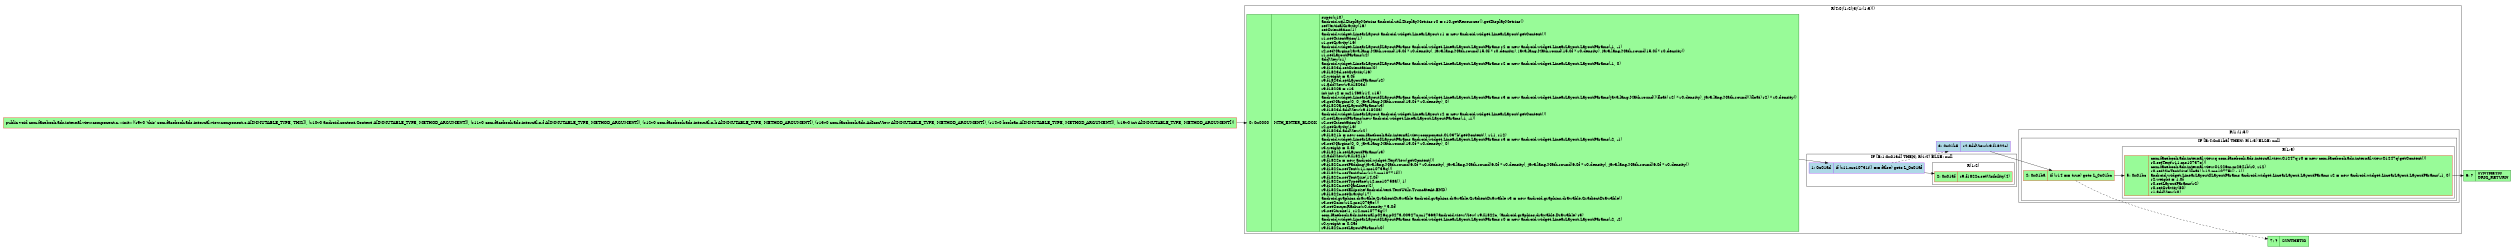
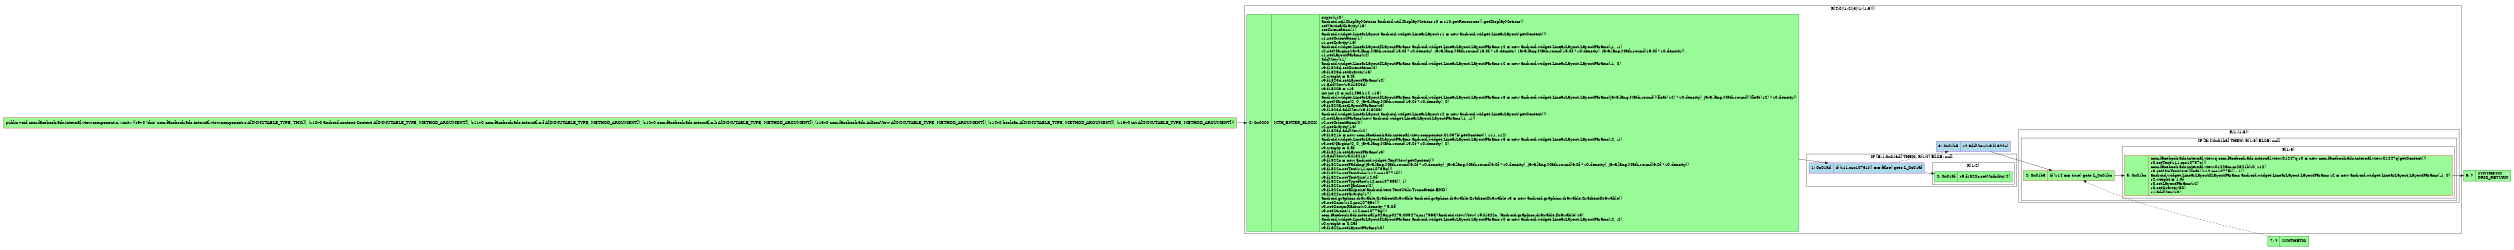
node "2: 0x01af": color red -> darkgreen
edge "4: 0x01ba" -> "7: ?": reversed
